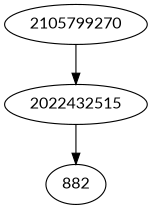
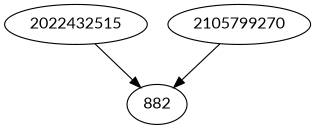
edge "2105799270" -> "2022432515": now "2105799270" -> "882"
